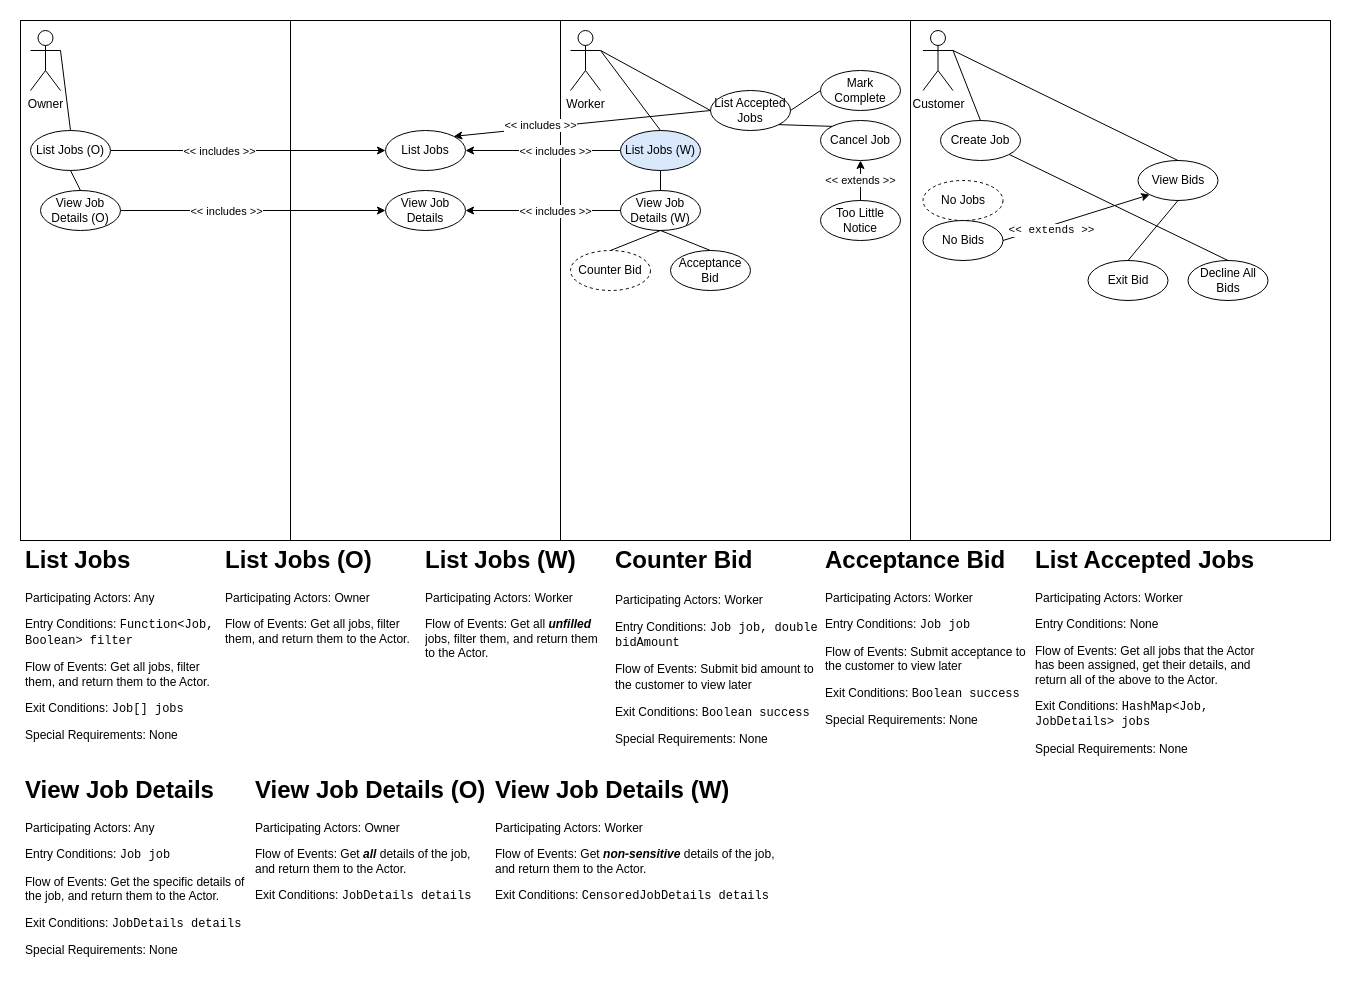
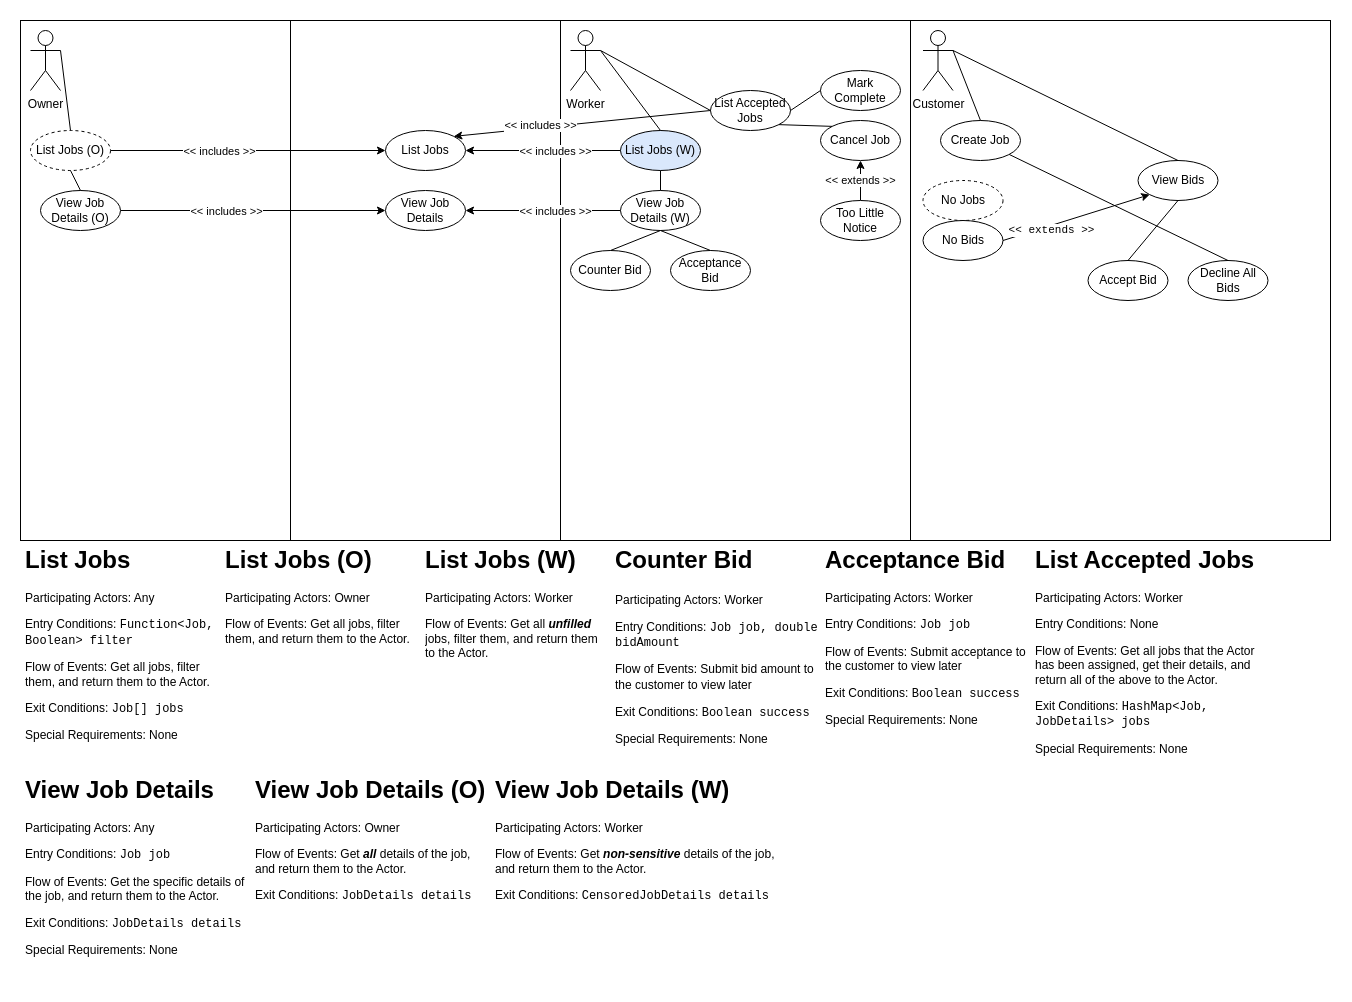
node "List Jobs (O)": style solid -> dashed
node "Counter Bid": style dashed -> solid
node "Exit Bid": label "Exit Bid" -> "Accept Bid"
